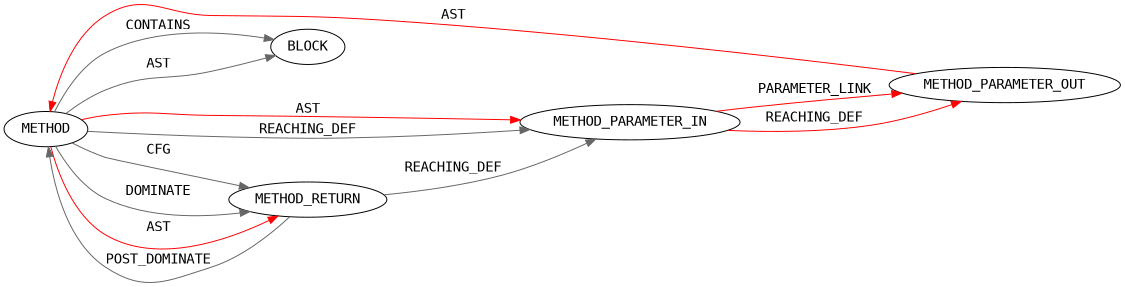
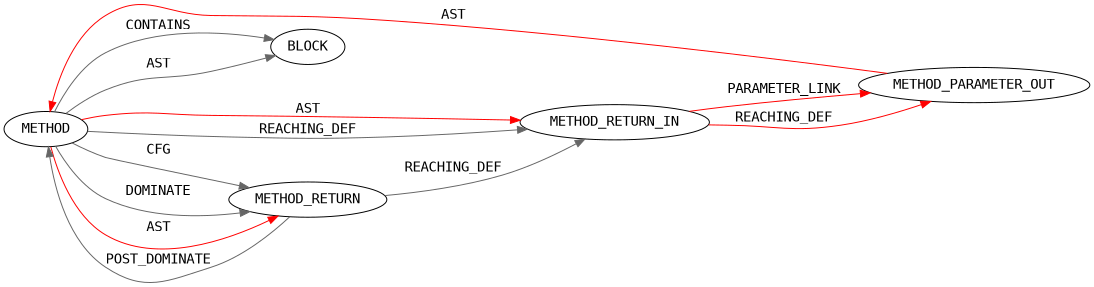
node "METHOD_PARAMETER_IN": label "METHOD_PARAMETER_IN" -> "METHOD_RETURN_IN"
